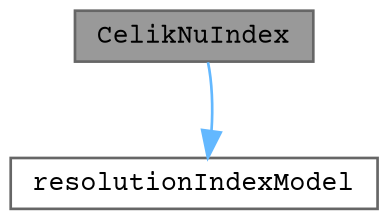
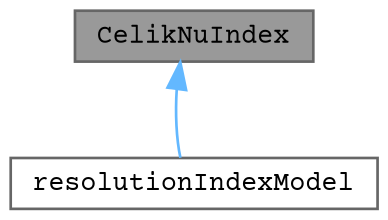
edge "CelikNuIndex" -> "resolutionIndexModel": reversed
